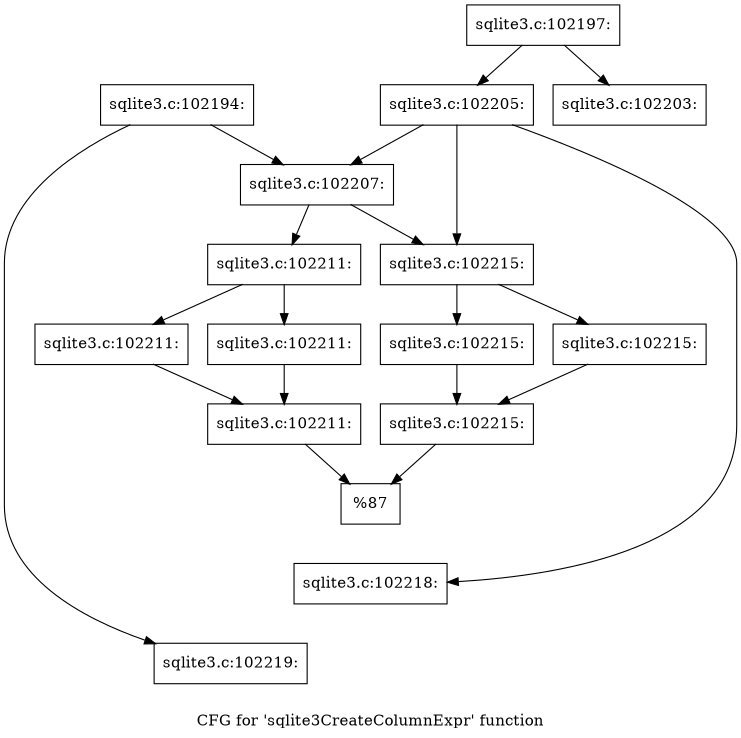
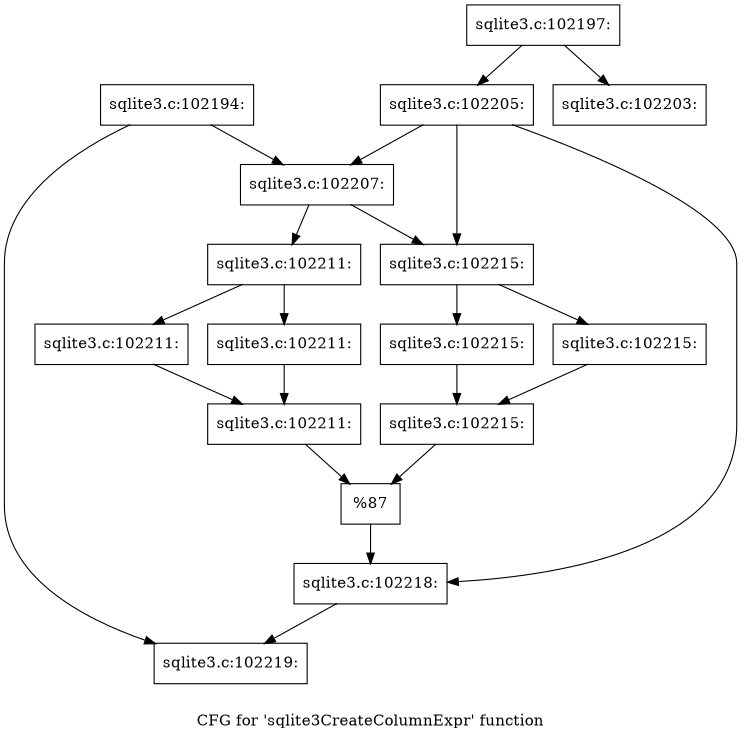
edge "%87" -> "sqlite3.c:102218:": added
edge "sqlite3.c:102218:" -> "sqlite3.c:102219:": added
